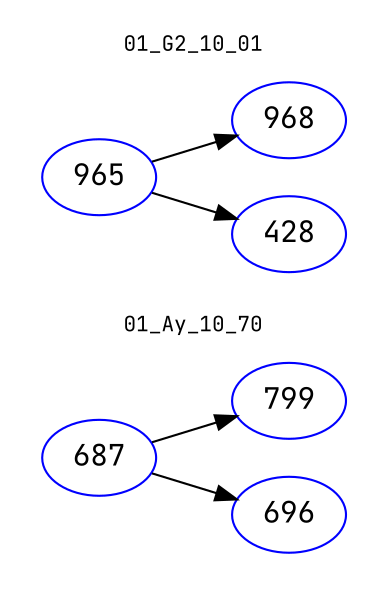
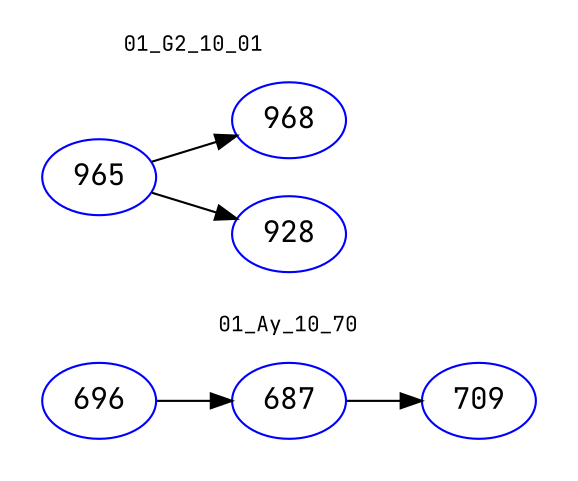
node "428": label "428" -> "928"
node "799": label "799" -> "709"
edge "687" -> "696": reversed
